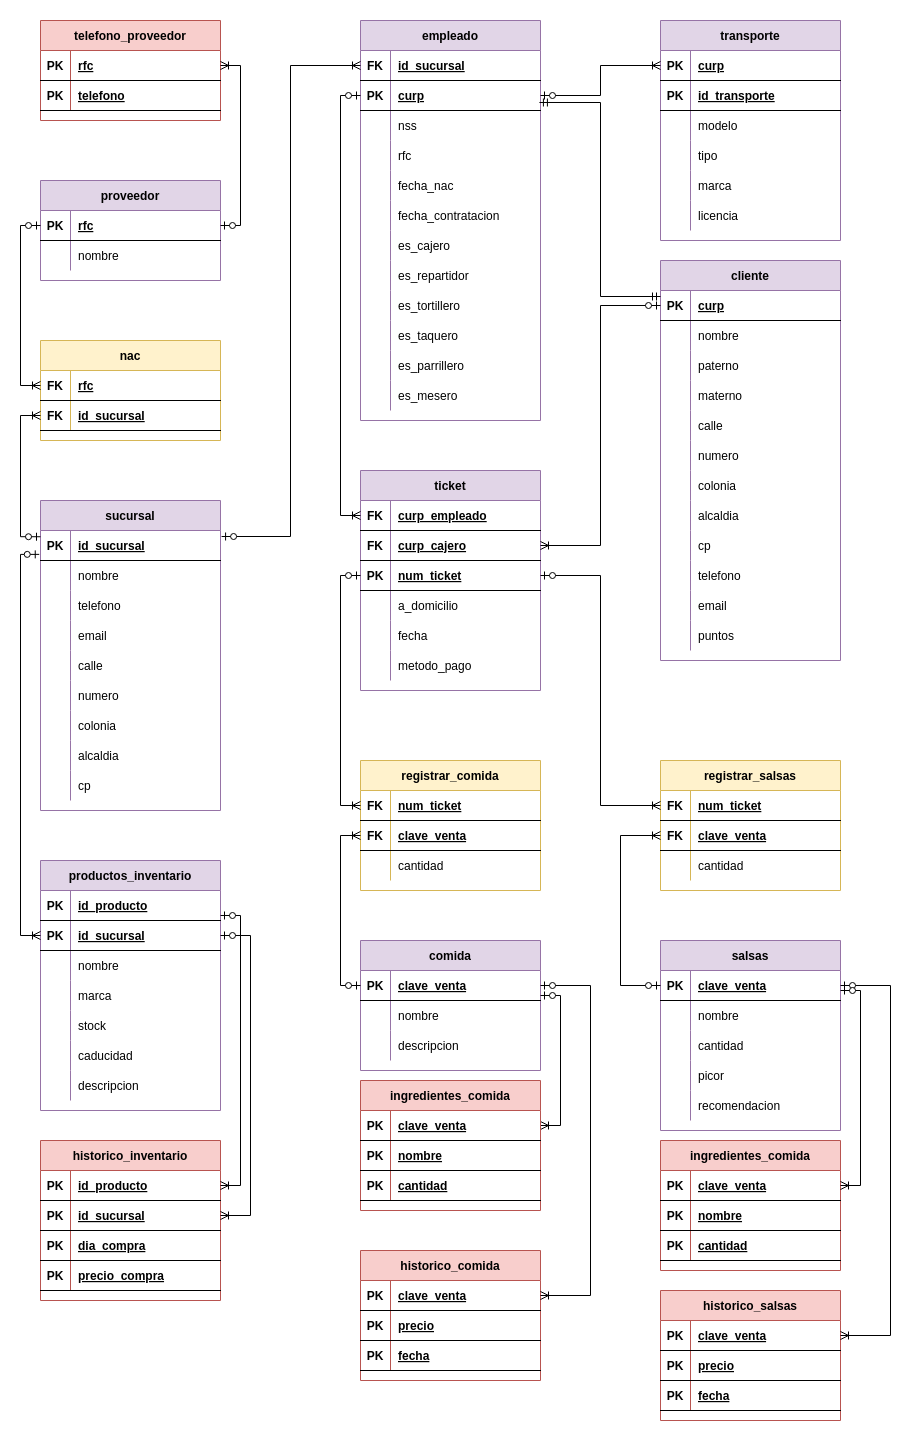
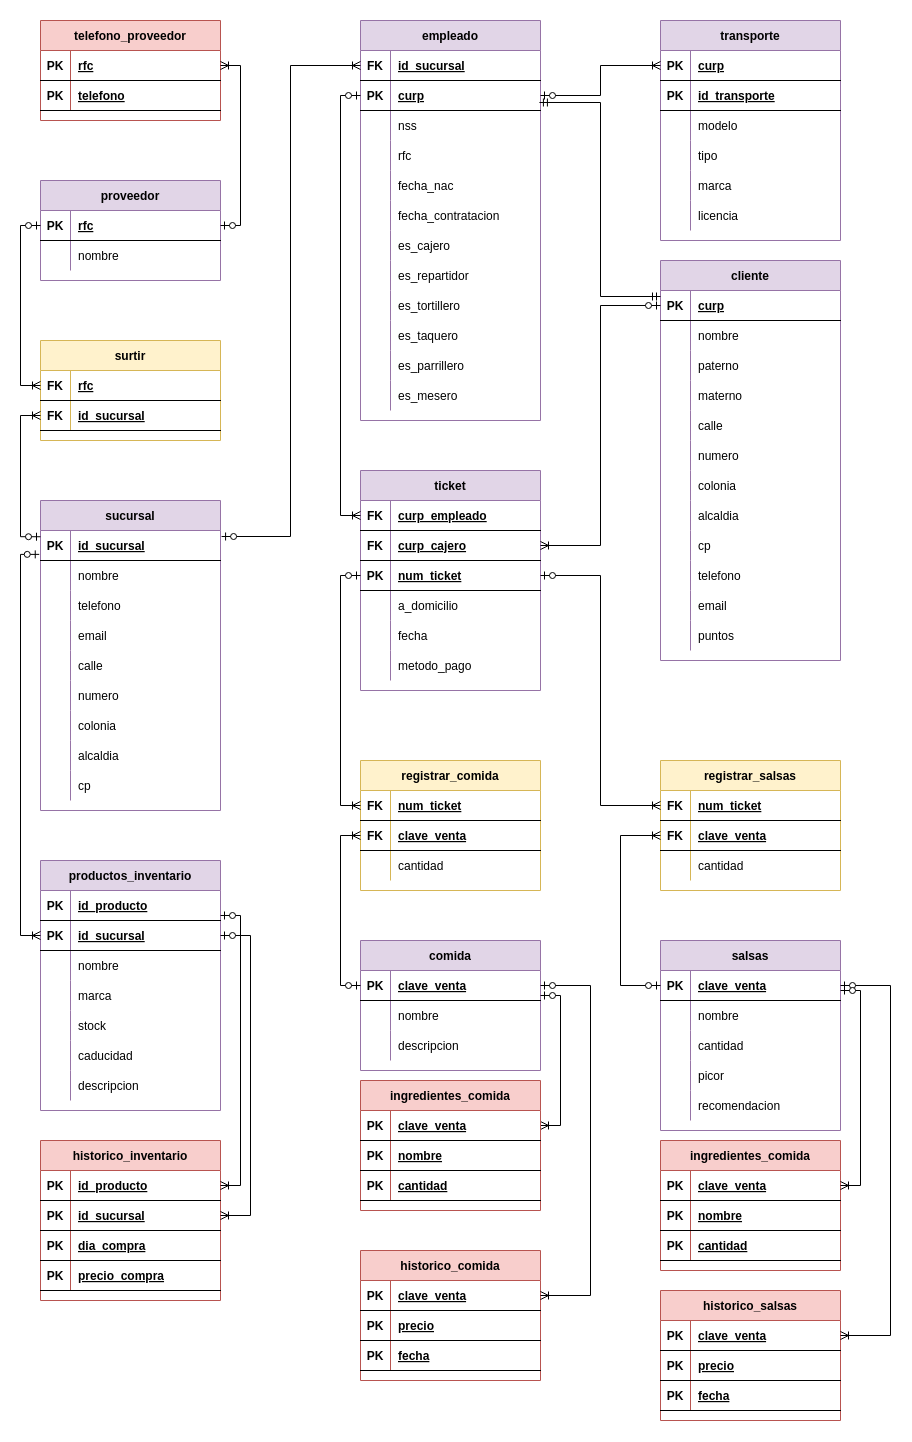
node "nac": label "nac" -> "surtir"
